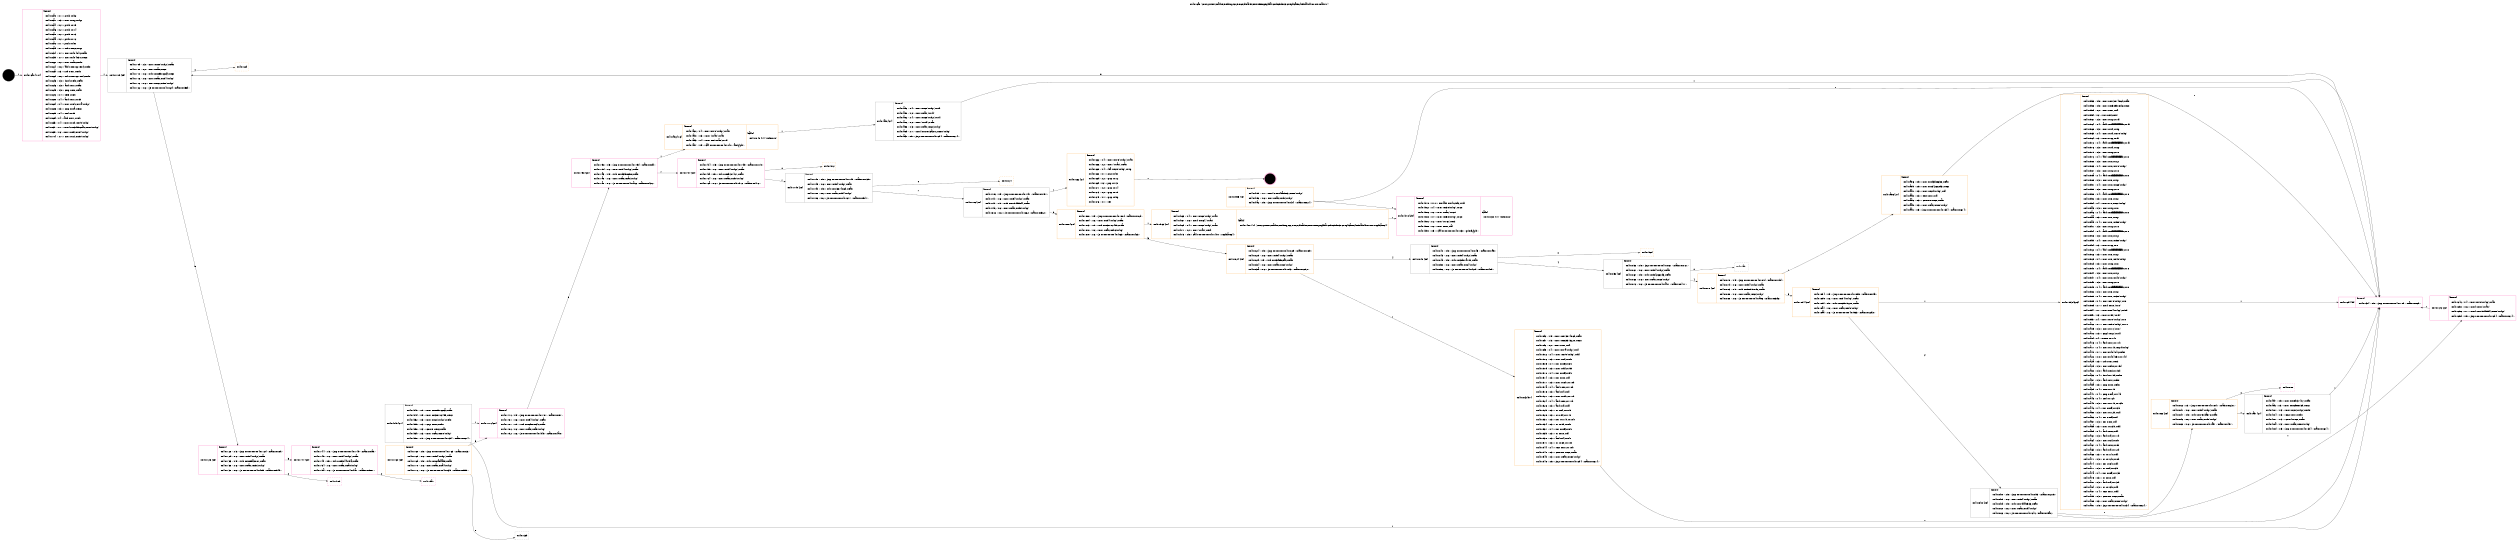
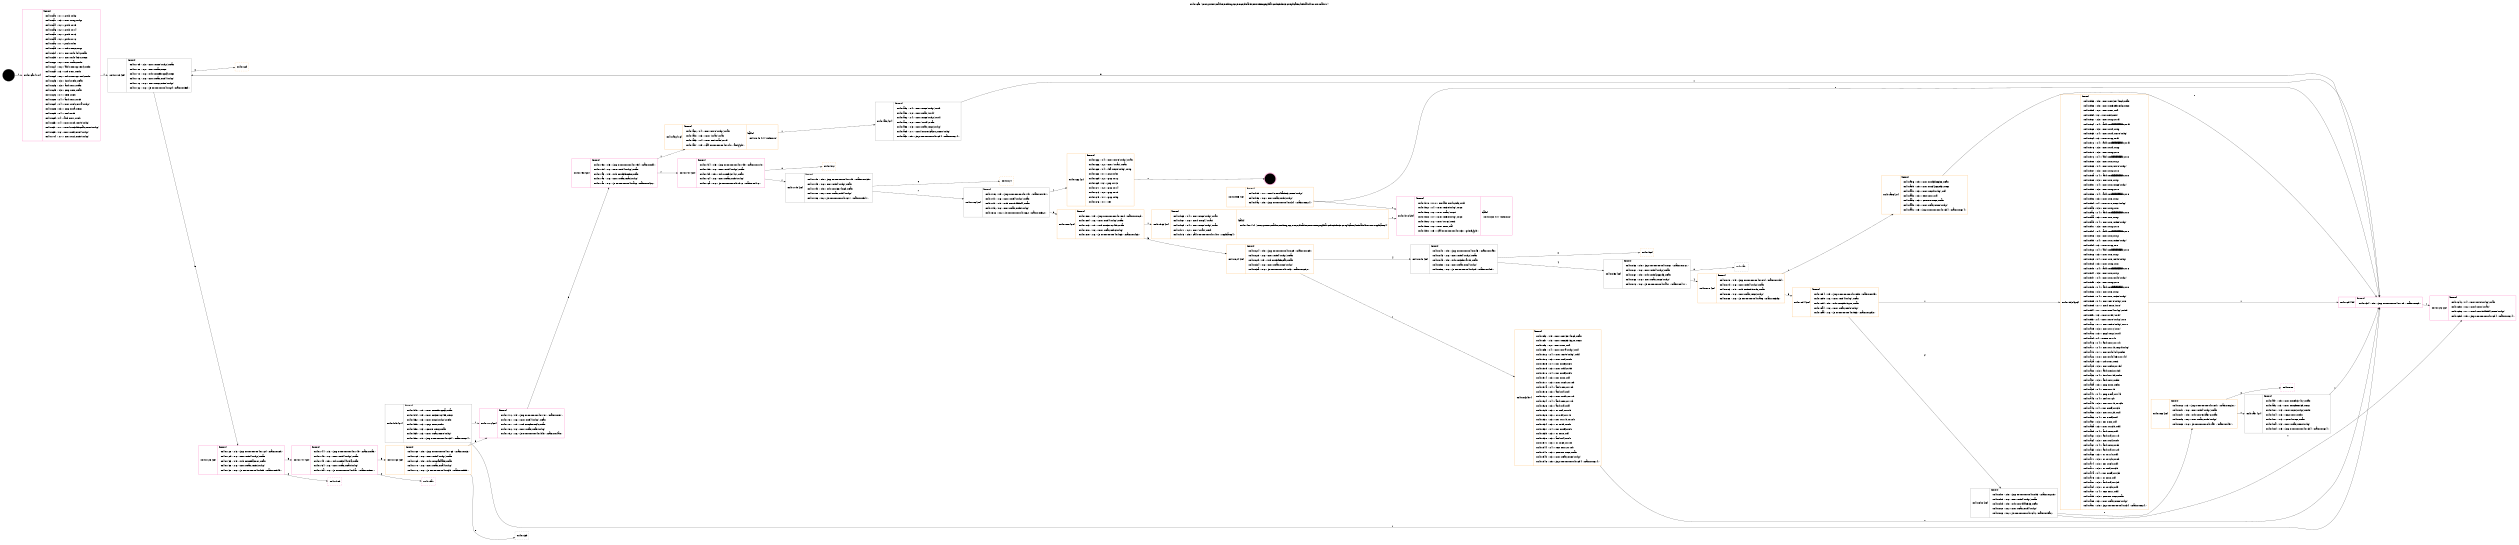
edge "0x401c4c [22]" -> "0x401cb4 [5]": reversed
edge "0x401744 [28]" -> "0x401760 [28]": added, label "9"
